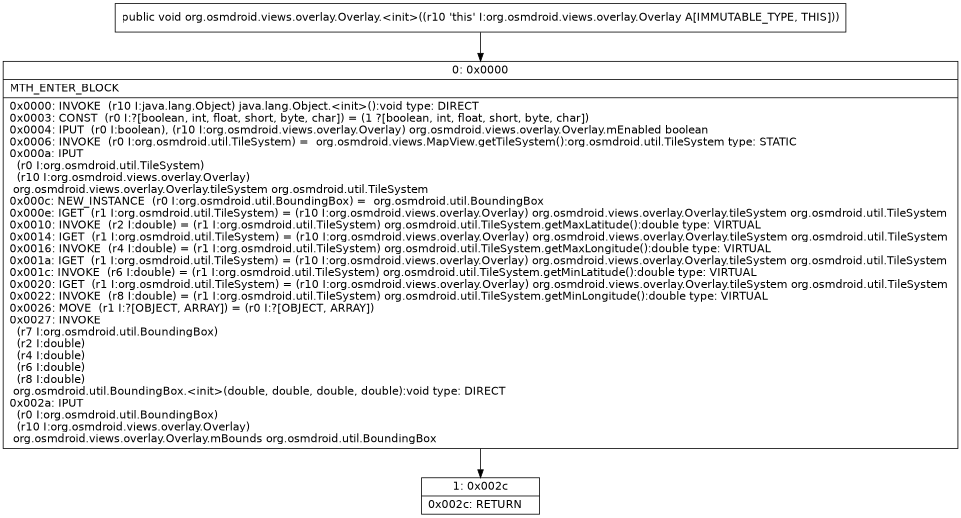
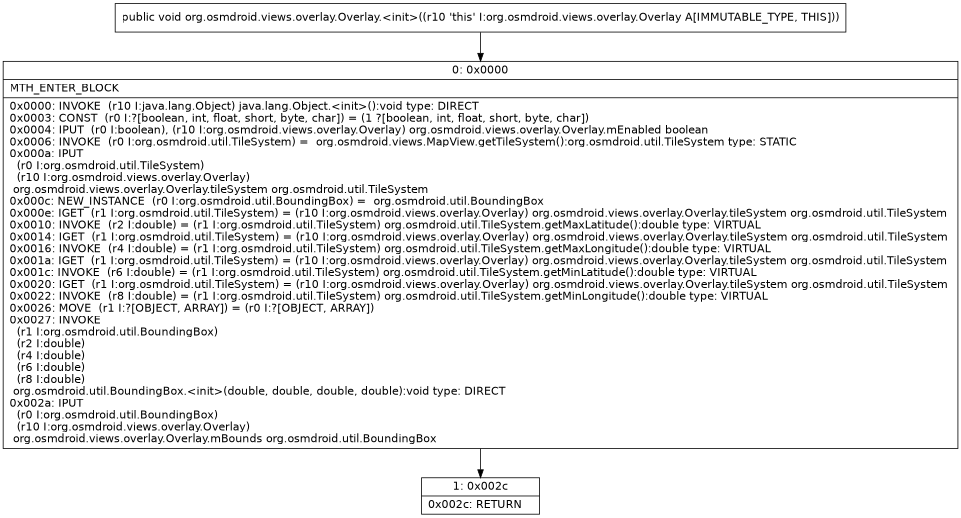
node "0: 0x0000": text "(r7 I:org.osmdroid.util.BoundingBox)" -> "(r1 I:org.osmdroid.util.BoundingBox)"
